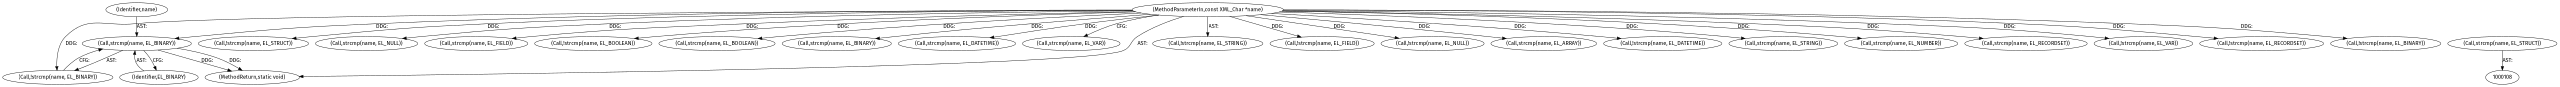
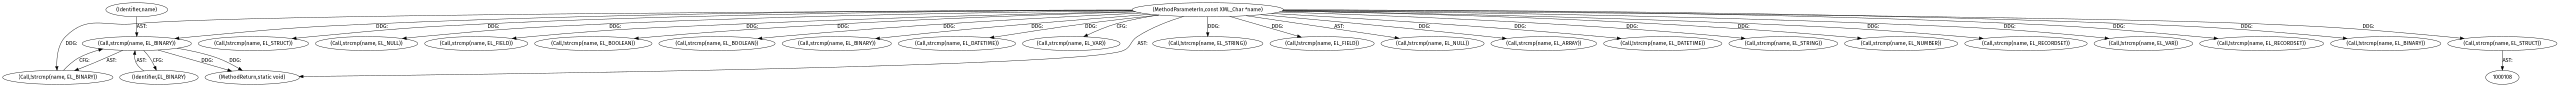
edge "(MethodParameterIn,const XML_Char *name)" -> "(Call,strcmp(name, EL_STRUCT))": added, label "DDG:"
edge "(MethodParameterIn,const XML_Char *name)" -> "(Call,!strcmp(name, EL_STRING))": label "AST: " -> "DDG: "
edge "(MethodParameterIn,const XML_Char *name)" -> "(Call,!strcmp(name, EL_NULL))": label "DDG: " -> "AST: "
